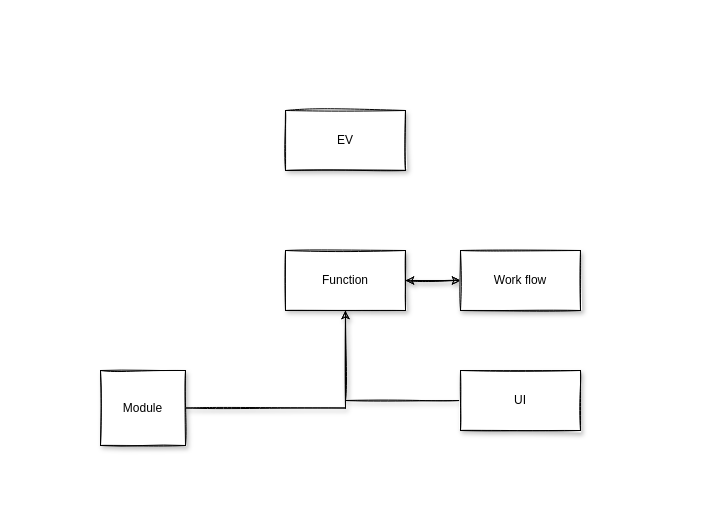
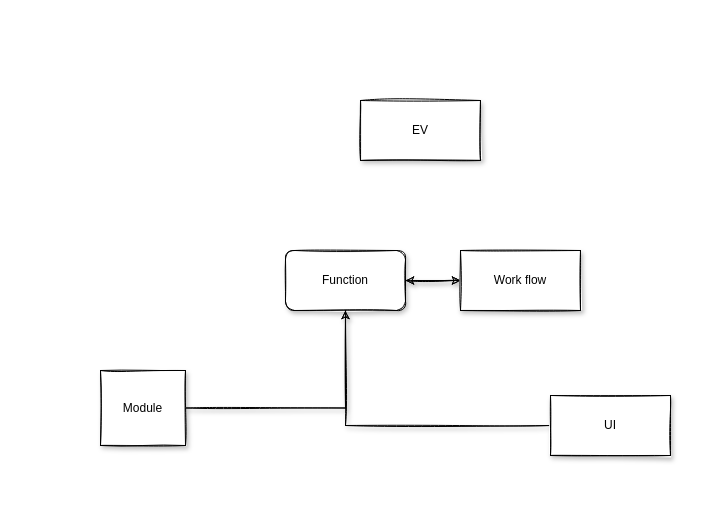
node "EV": moved (346, 141) -> (421, 131)
node "Function": shape rectangle -> rounded rectangle
node "UI": moved (521, 401) -> (611, 426)
